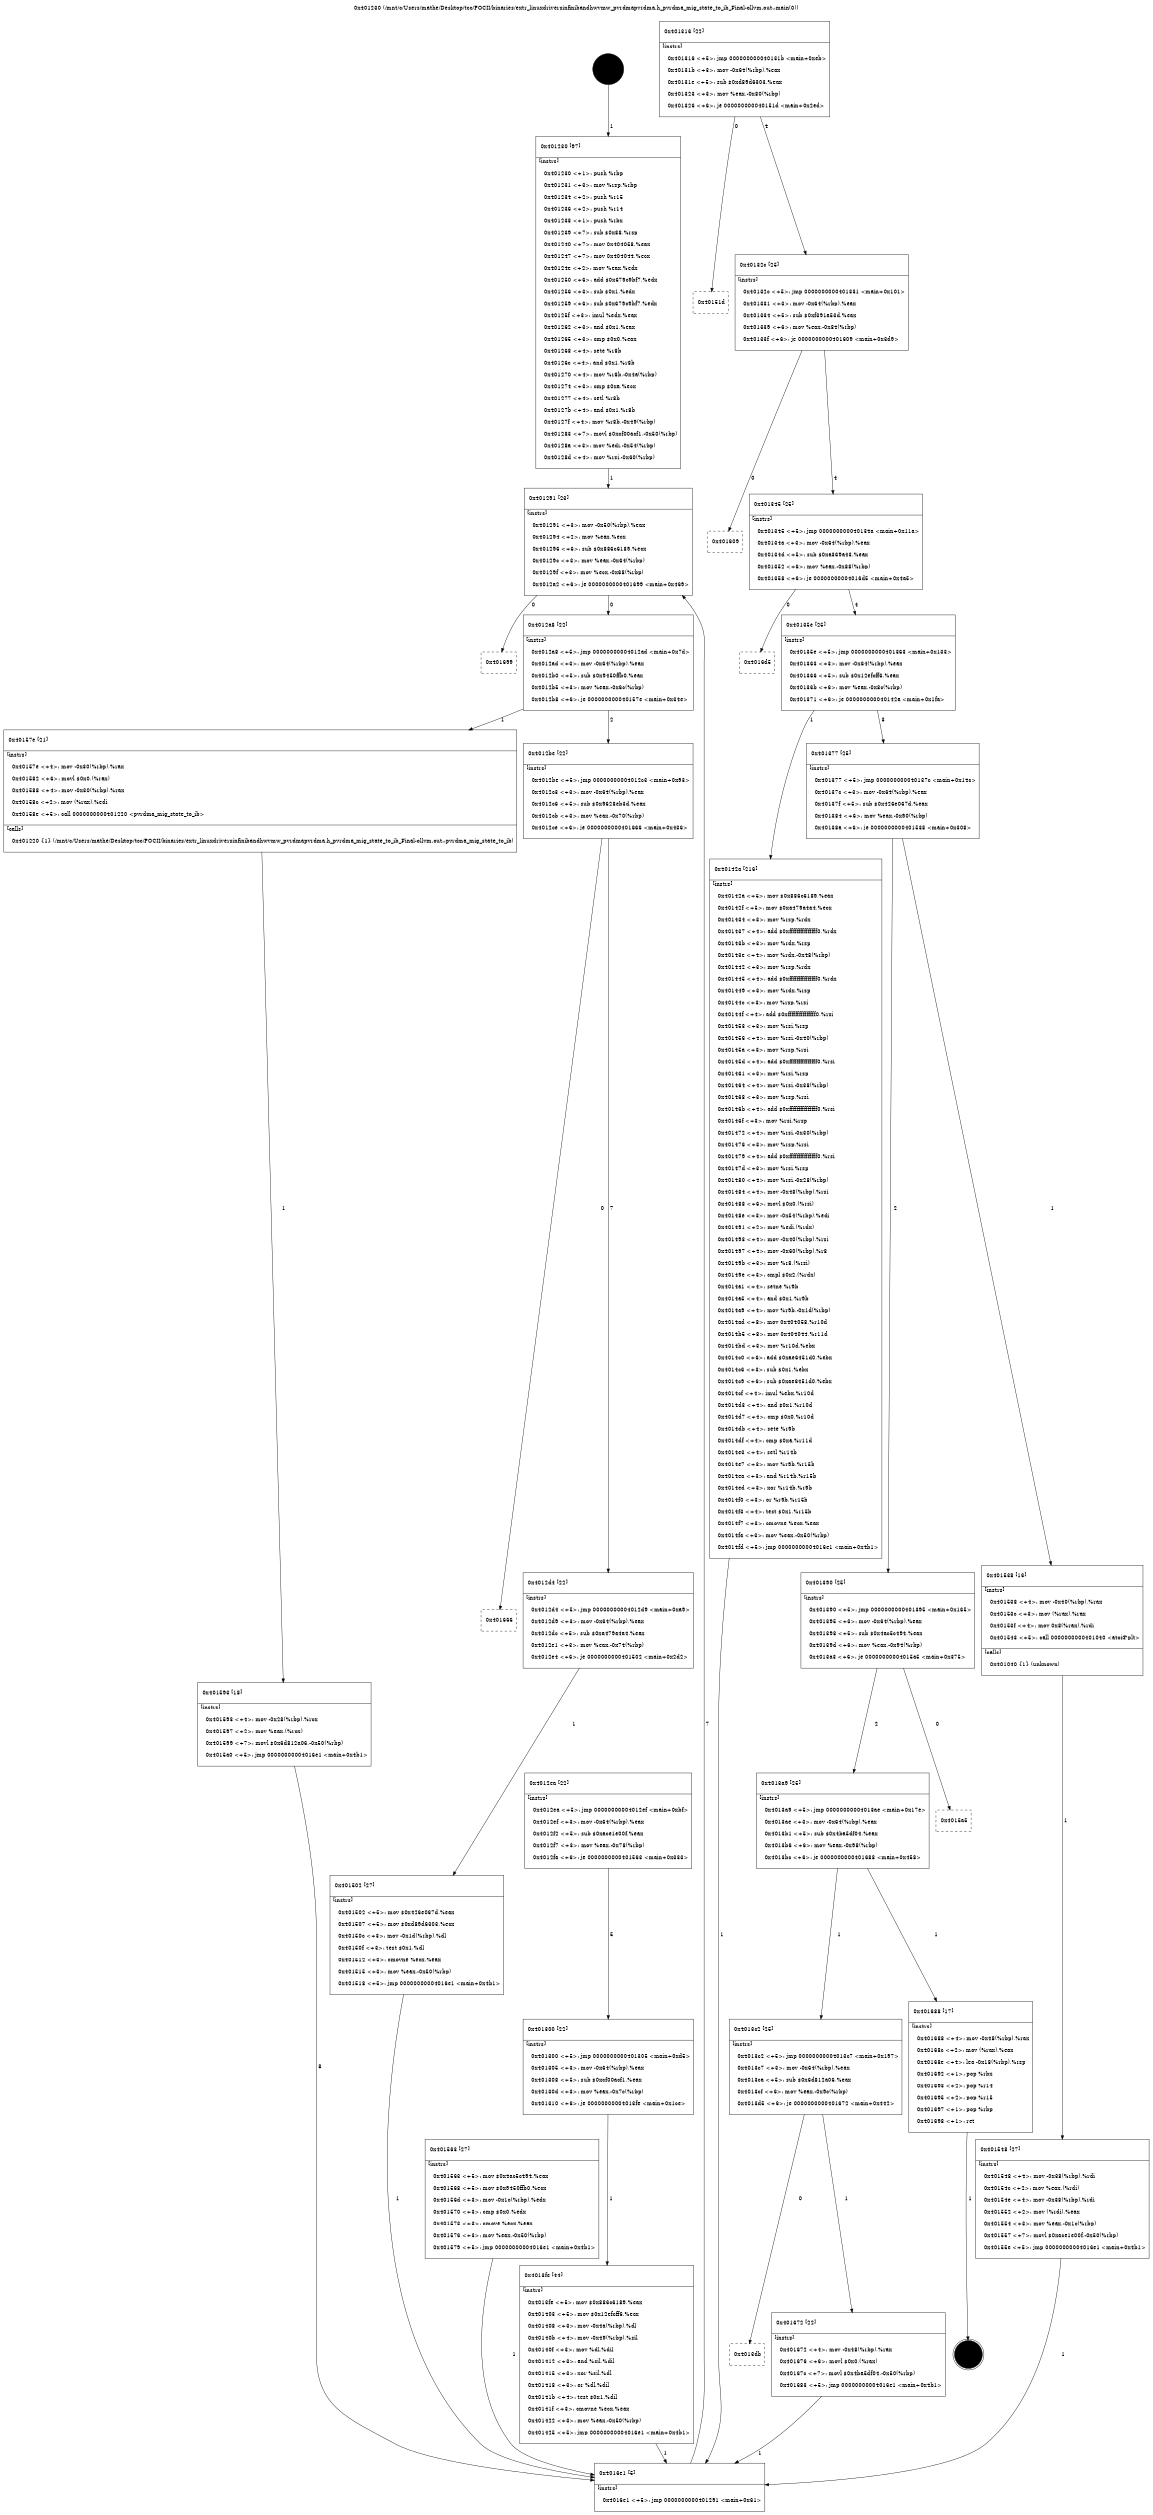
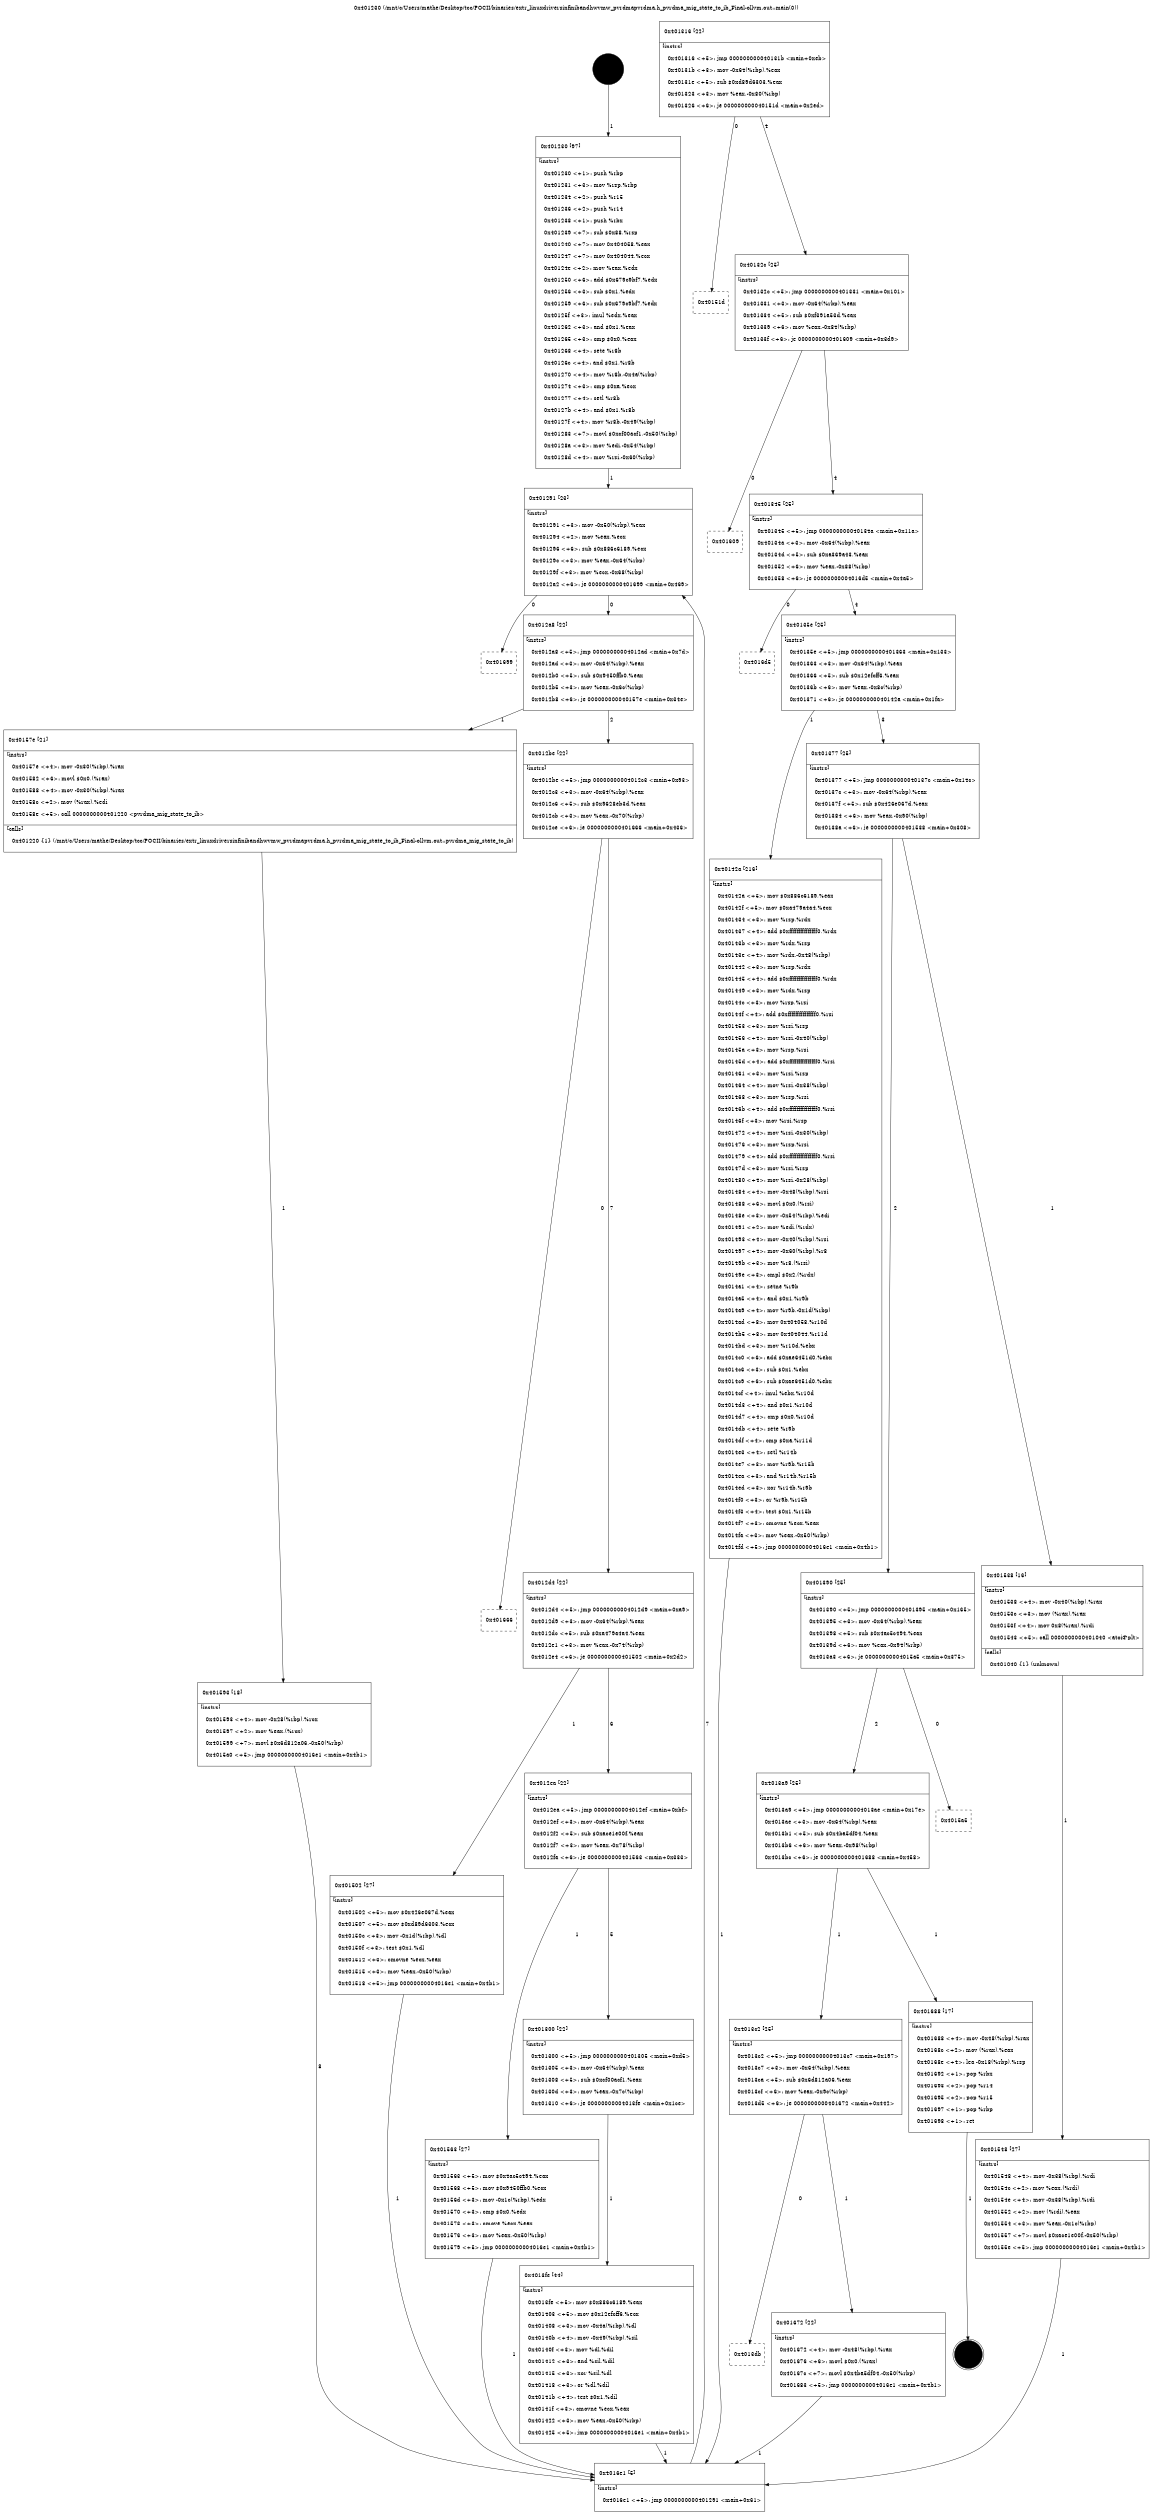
edge "0x4012d4 [22]" -> "0x4012ea [22]": added, label "6"
edge "0x4012ea [22]" -> "0x401563 [27]": added, label "1"
